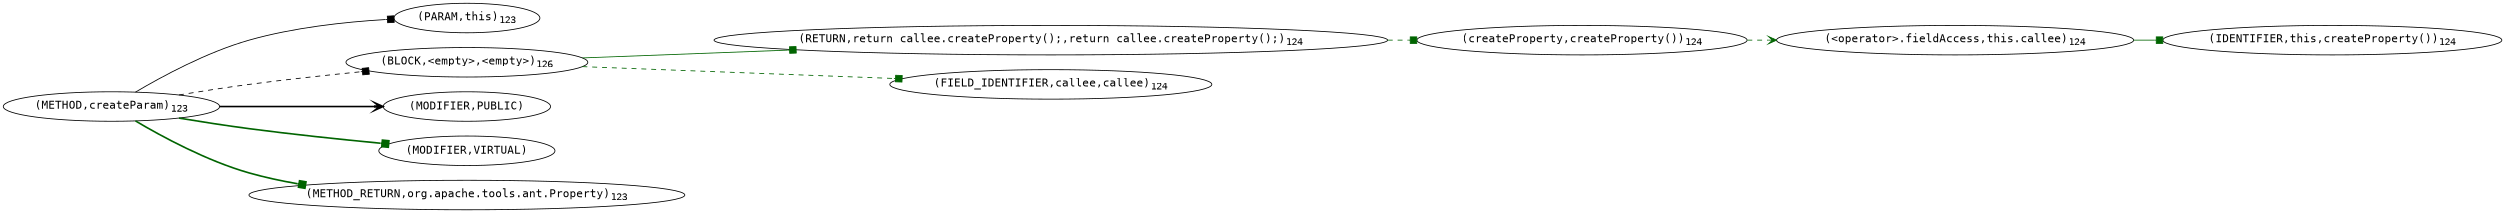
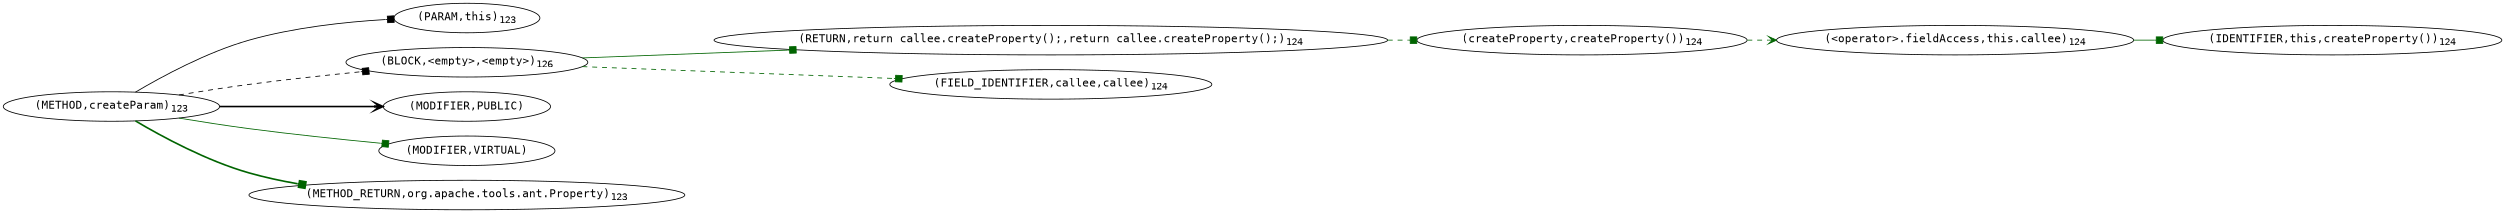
edge "(METHOD,createParam)" -> "(MODIFIER,VIRTUAL)": style bold -> solid
